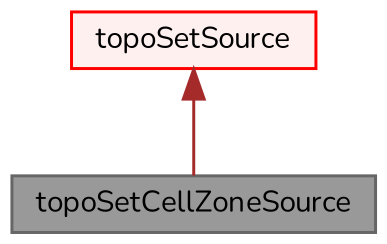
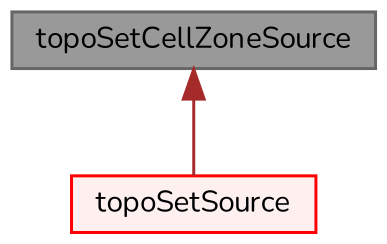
edge "topoSetCellZoneSource" -> "topoSetSource": reversed
